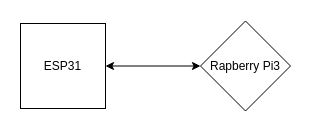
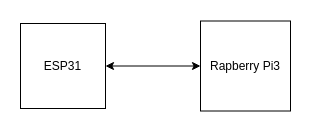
node "Rapberry Pi3": shape diamond -> rectangle
